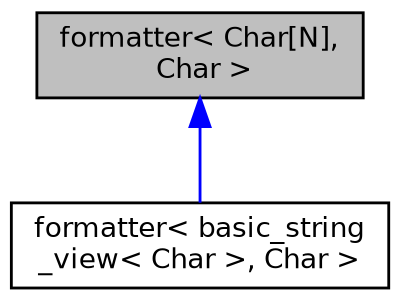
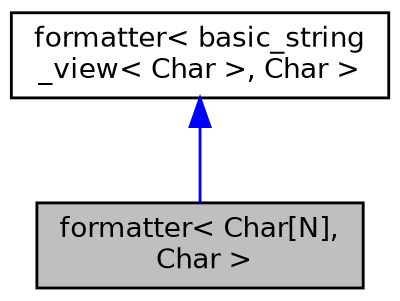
edge "formatter< basic_string _view< Char >, Char >" -> "formatter< Char[N], Char >": reversed
